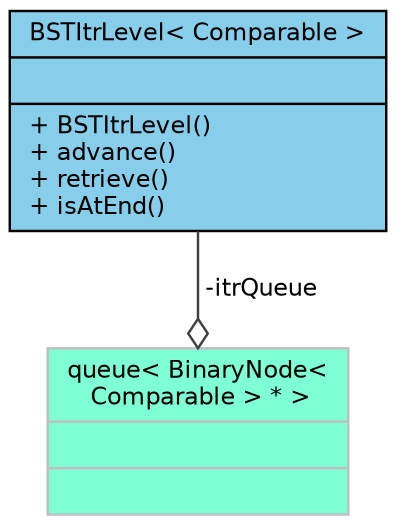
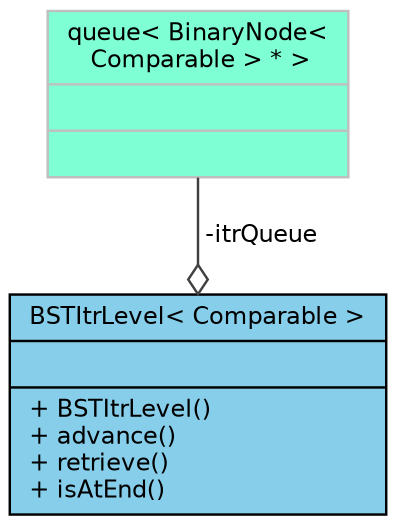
edge "BSTItrLevel< Comparable >" -> "queue< BinaryNode<": reversed
